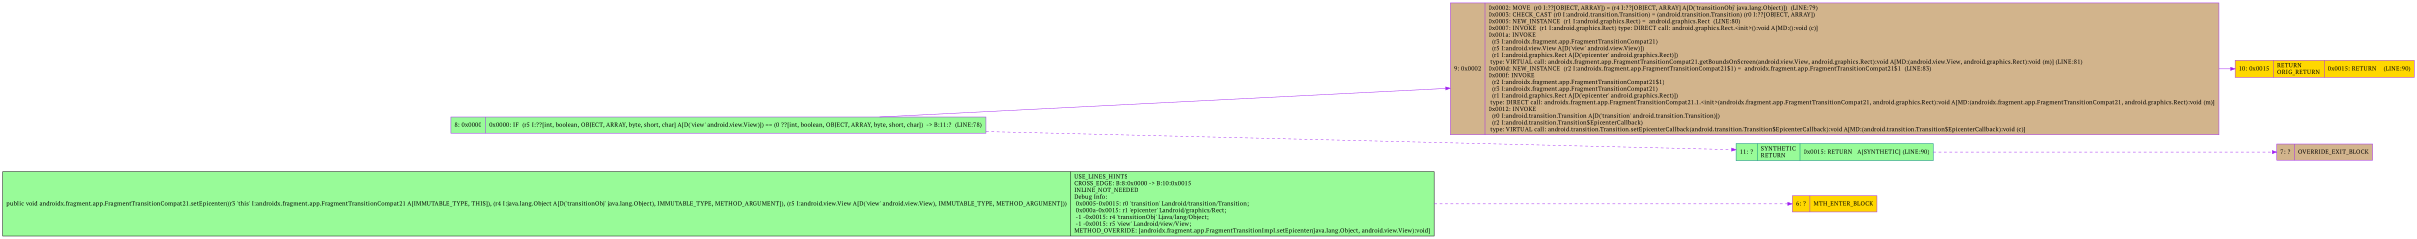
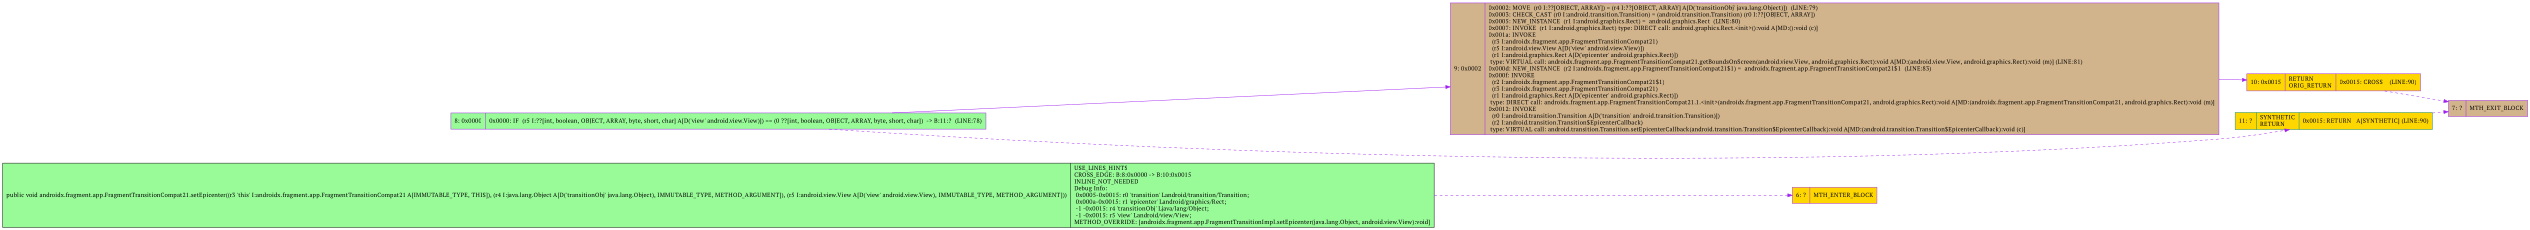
node "10: 0x0015": text "0x0015: RETURN    (LINE:90)" -> "0x0015: CROSS    (LINE:90)"
edge "10: 0x0015" -> "7: ?": added
node "11: ?": fillcolor palegreen -> gold
node "7: ?": text "OVERRIDE_EXIT_BLOCK" -> "MTH_EXIT_BLOCK"
